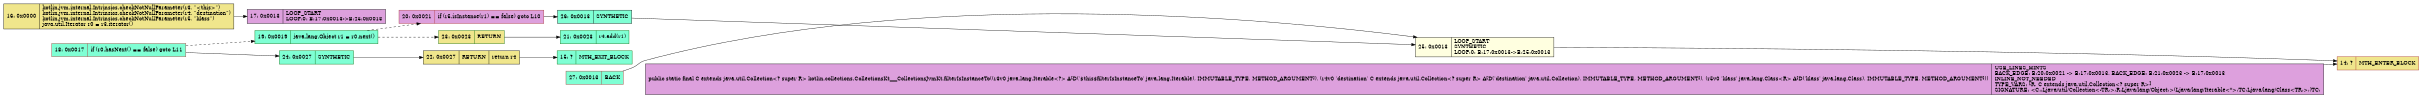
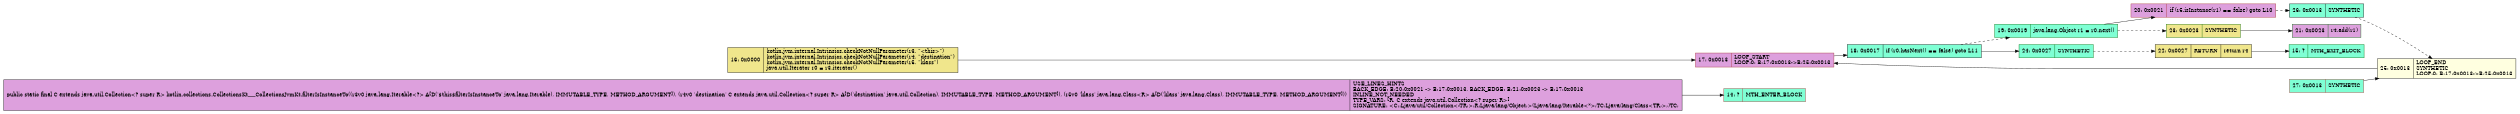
node "17: 0x0013": color black -> brown
edge "20: 0x0021" -> "26: 0x0013": style solid -> dashed
edge "19: 0x0019" -> "20: 0x0021": style dashed -> solid
edge "26: 0x0013" -> "25: 0x0013": style solid -> dashed
node "23: 0x0023": text "RETURN" -> "SYNTHETIC"
node "21: 0x0023": fillcolor aquamarine -> plum
node "25: 0x0013": text "LOOP_START" -> "LOOP_END"
node "18: 0x0017": color brown -> black
edge "25: 0x0013" -> "14: ?": now "25: 0x0013" -> "17: 0x0013"
edge "17: 0x0013" -> "18: 0x0017": added
edge "24: 0x0027" -> "22: 0x0027": style solid -> dashed
node "14: ?": fillcolor khaki -> aquamarine
node "27: 0x0013": text "BACK" -> "SYNTHETIC"
